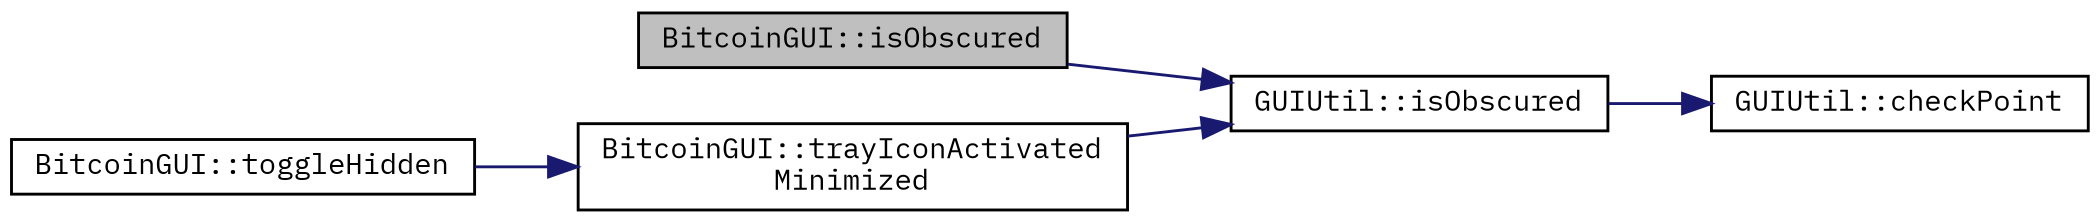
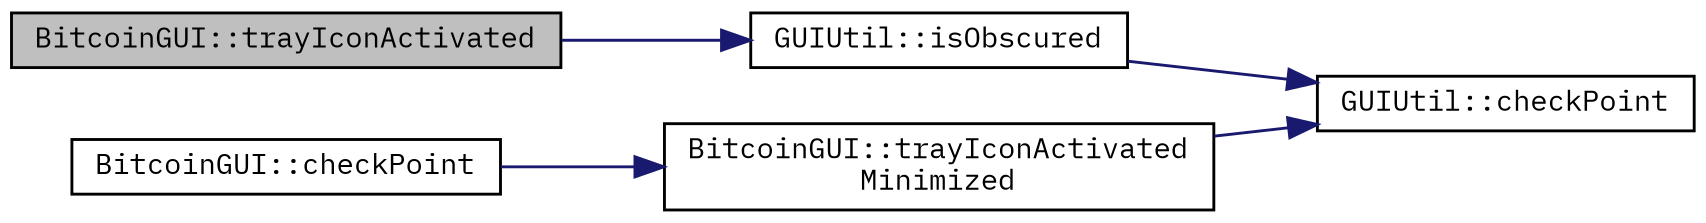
node "BitcoinGUI::isObscured": label "BitcoinGUI::isObscured" -> "BitcoinGUI::trayIconActivated"
edge "BitcoinGUI::trayIconActivated Minimized" -> "GUIUtil::isObscured": now "BitcoinGUI::trayIconActivated Minimized" -> "GUIUtil::checkPoint"
node "BitcoinGUI::toggleHidden": label "BitcoinGUI::toggleHidden" -> "BitcoinGUI::checkPoint"
